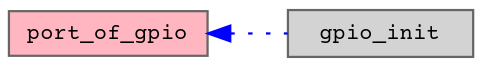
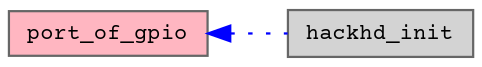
node "gpio_init": label "gpio_init" -> "hackhd_init"
